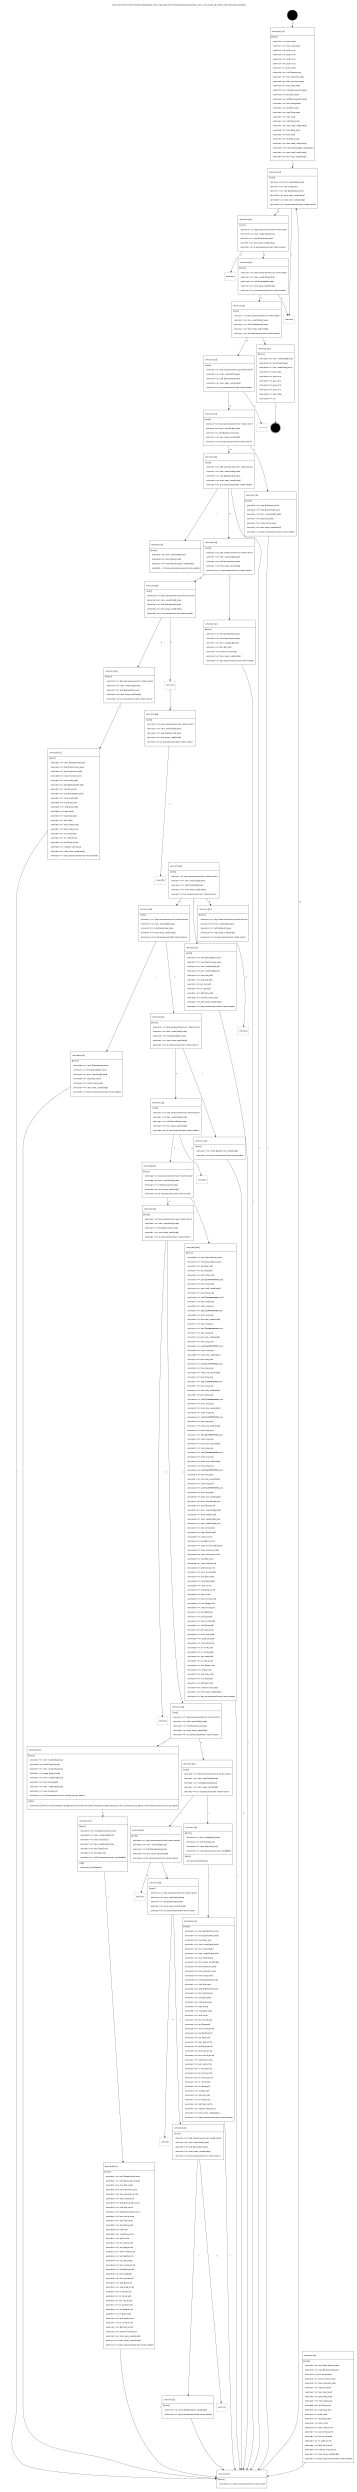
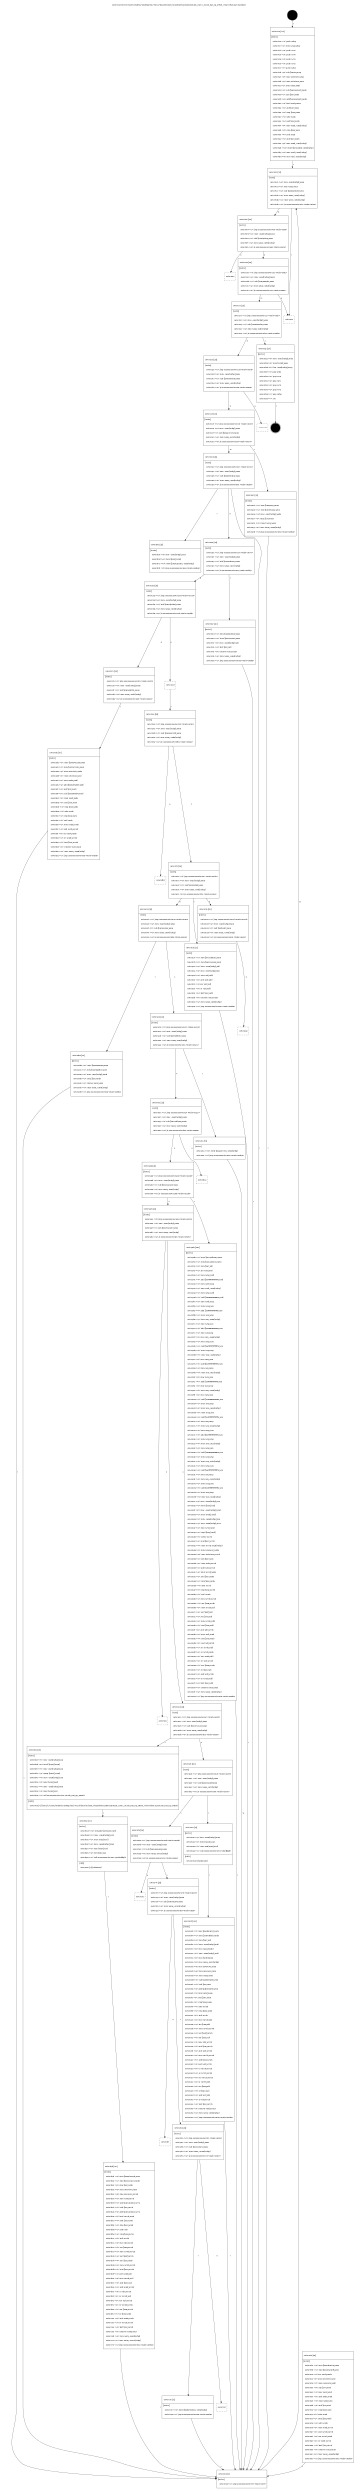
edge "0x4015e0 [28]" -> "0x4015fc [28]": added, label "7"
